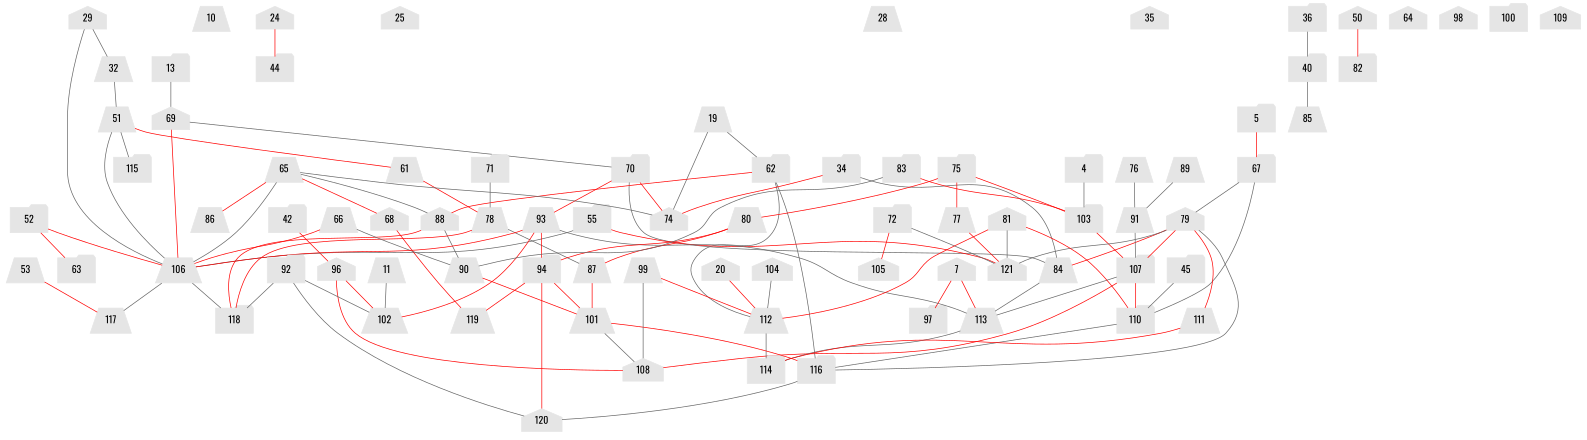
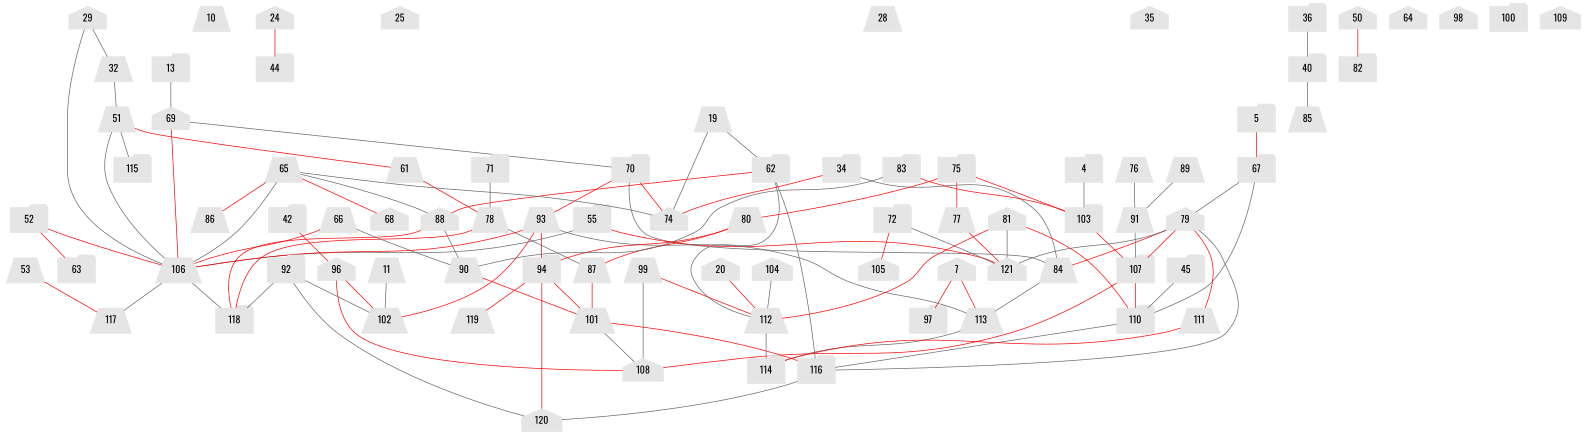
edge "68" -- "119": removed
edge "107" -- "113": removed
